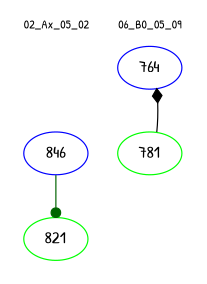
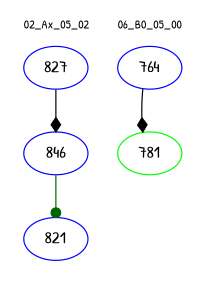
cluster "06_B0_05_09": label "06_B0_05_09" -> "06_B0_05_00"
node "827": added
edge "781" -> "764": reversed
node "821": color green -> blue
